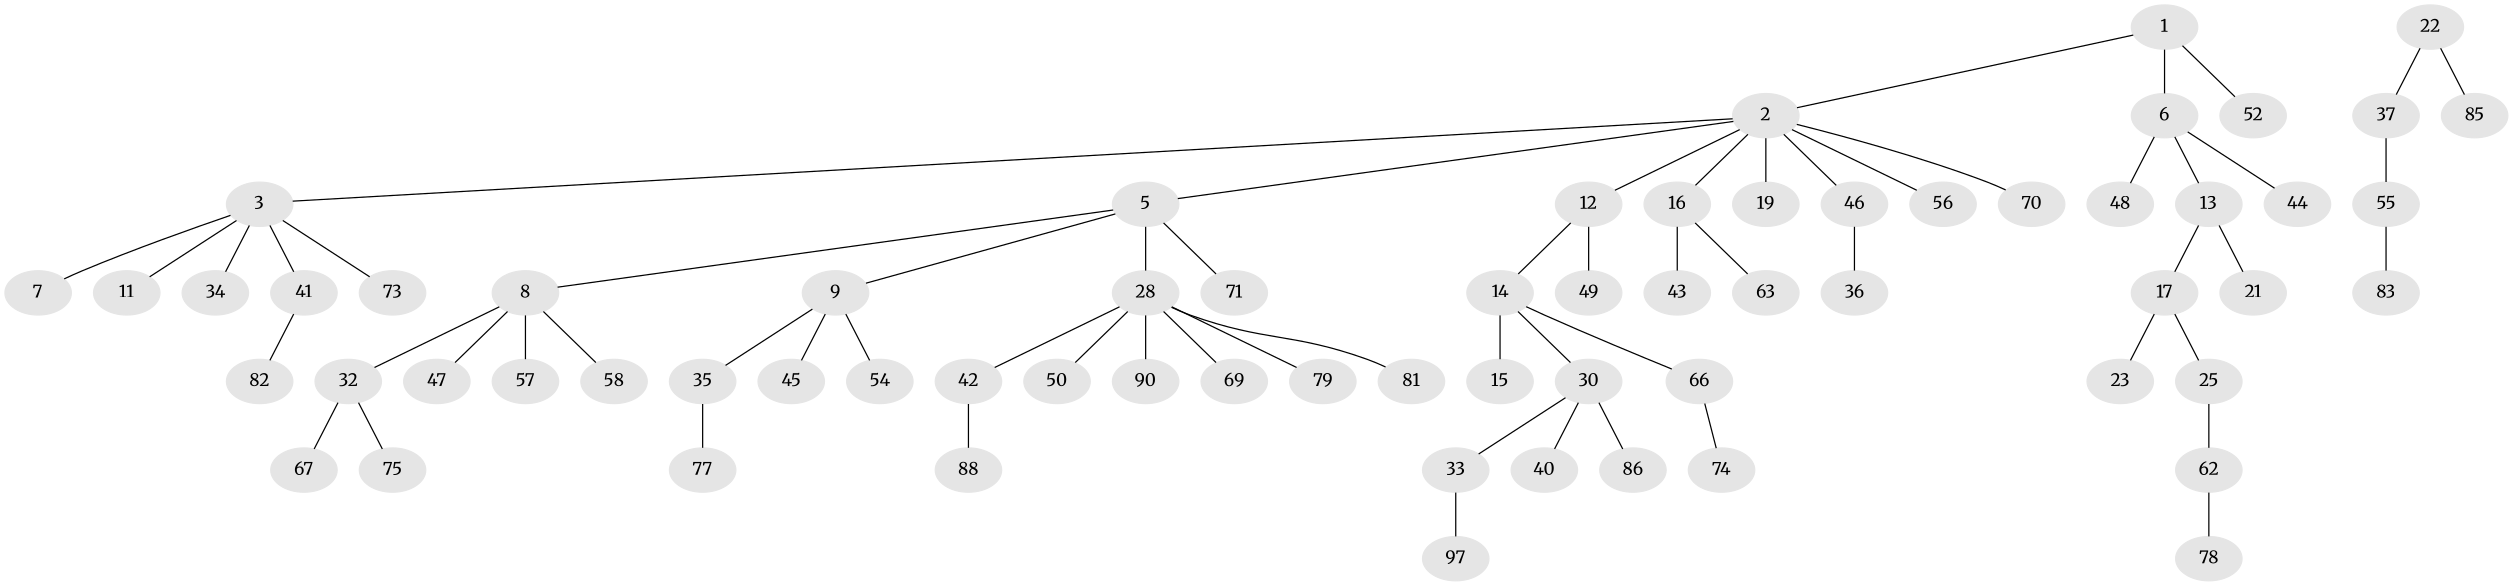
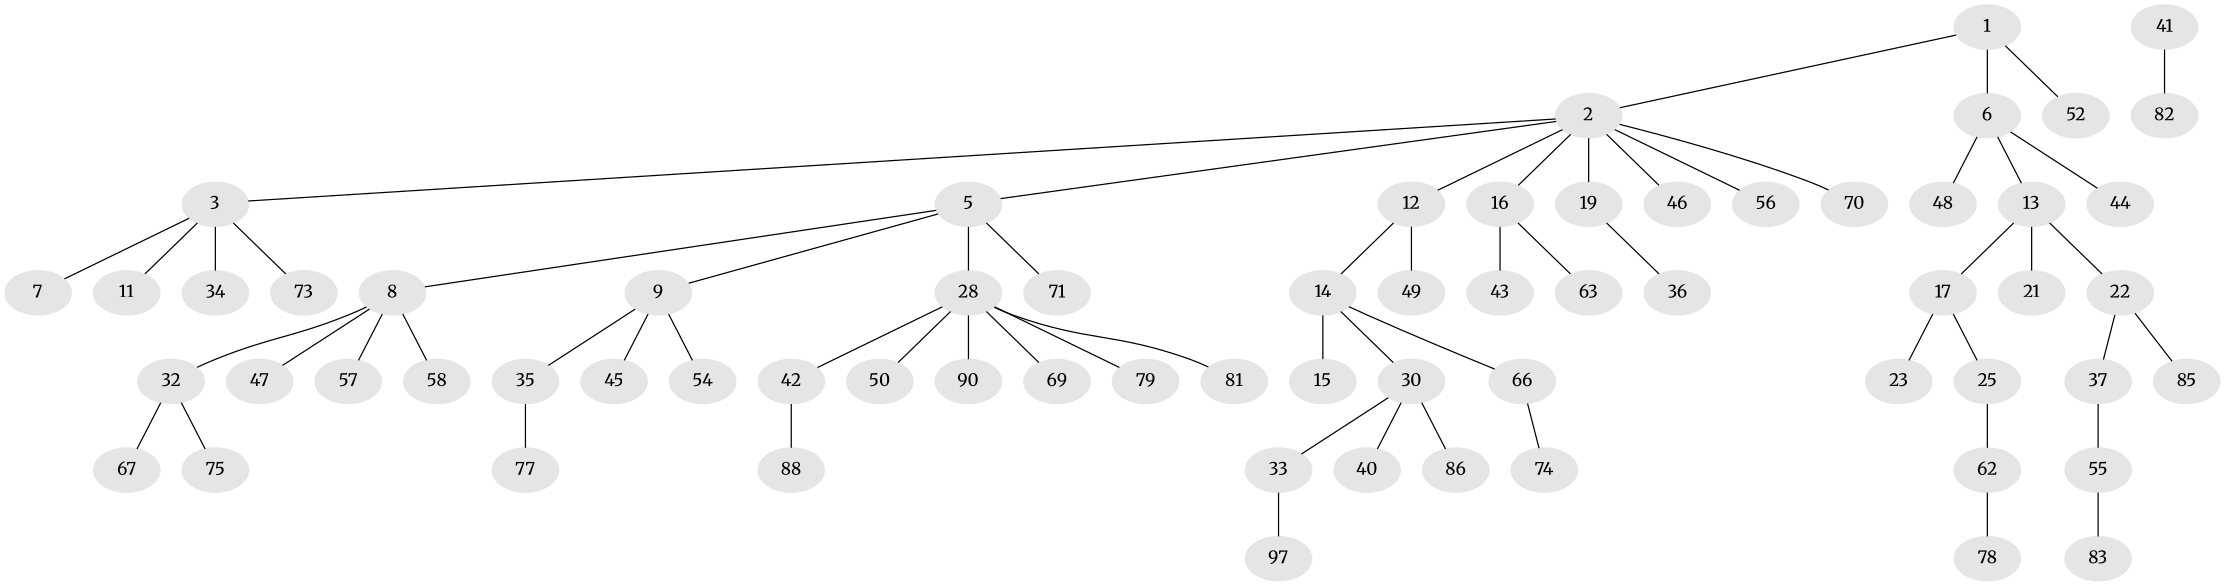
edge "13" -- "22": added
edge "3" -- "41": removed
edge "46" -- "36": now "19" -- "36"
